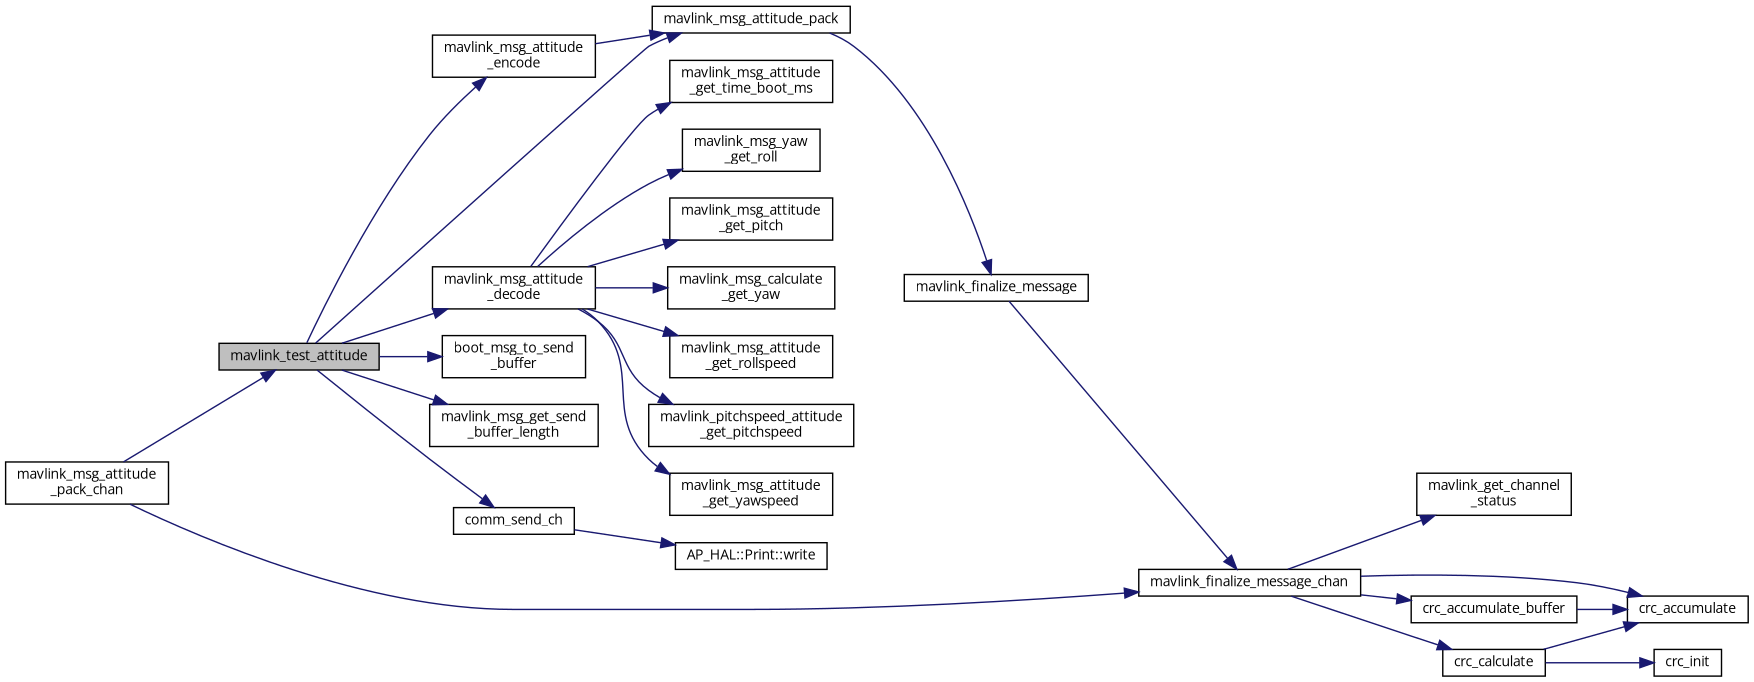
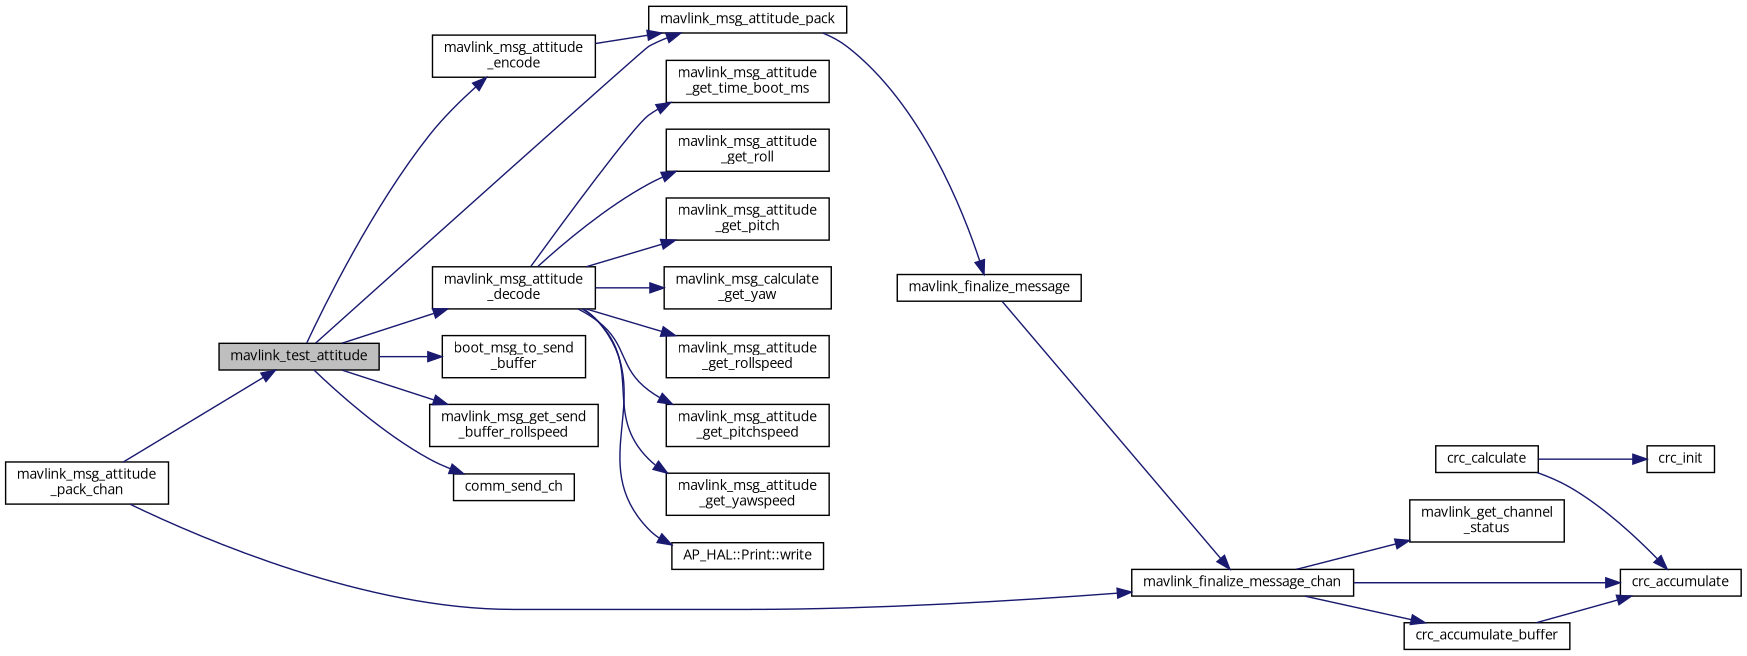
node "mavlink_msg_yaw _get_roll": label "mavlink_msg_yaw _get_roll" -> "mavlink_msg_attitude _get_roll"
node "mavlink_msg_get_send _buffer_length": label "mavlink_msg_get_send _buffer_length" -> "mavlink_msg_get_send _buffer_rollspeed"
node "mavlink_pitchspeed_attitude _get_pitchspeed": label "mavlink_pitchspeed_attitude _get_pitchspeed" -> "mavlink_msg_attitude _get_pitchspeed"
edge "comm_send_ch" -> "AP_HAL::Print::write": now "mavlink_msg_attitude _decode" -> "AP_HAL::Print::write"
edge "mavlink_finalize_message_chan" -> "crc_calculate": removed
